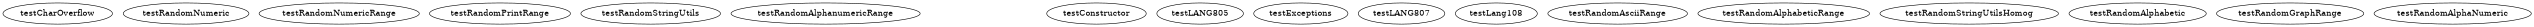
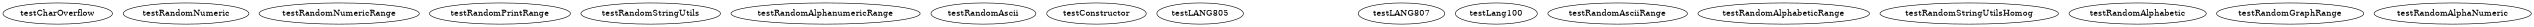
node "testRandomAscii": added
node "testExceptions": removed
node "testLang108": label "testLang108" -> "testLang100"
